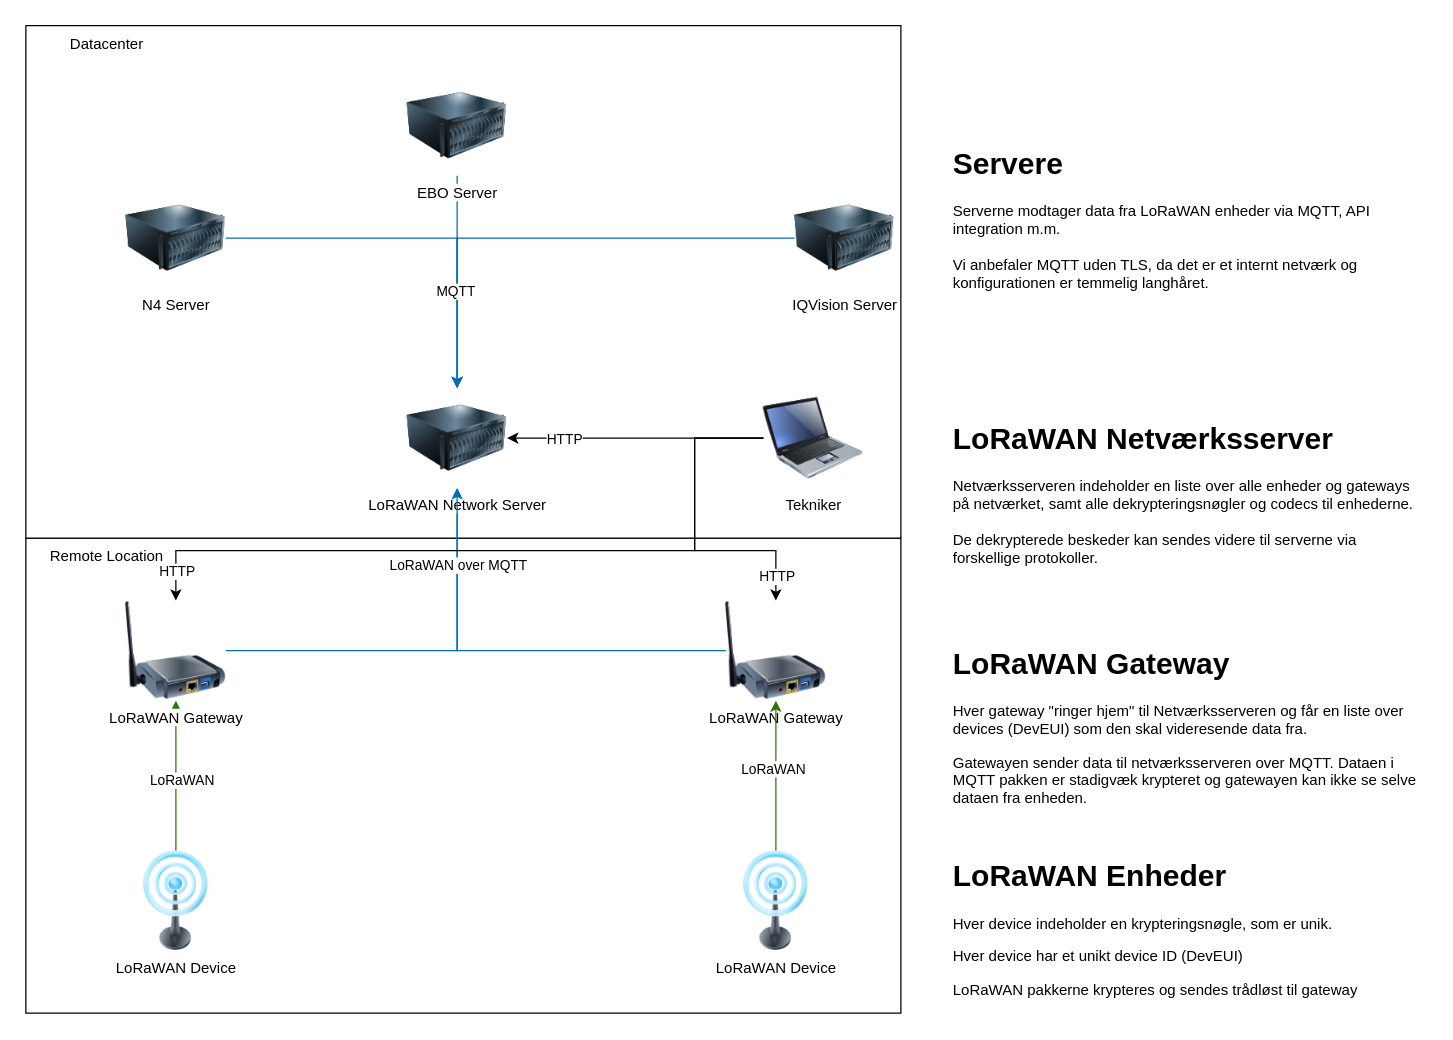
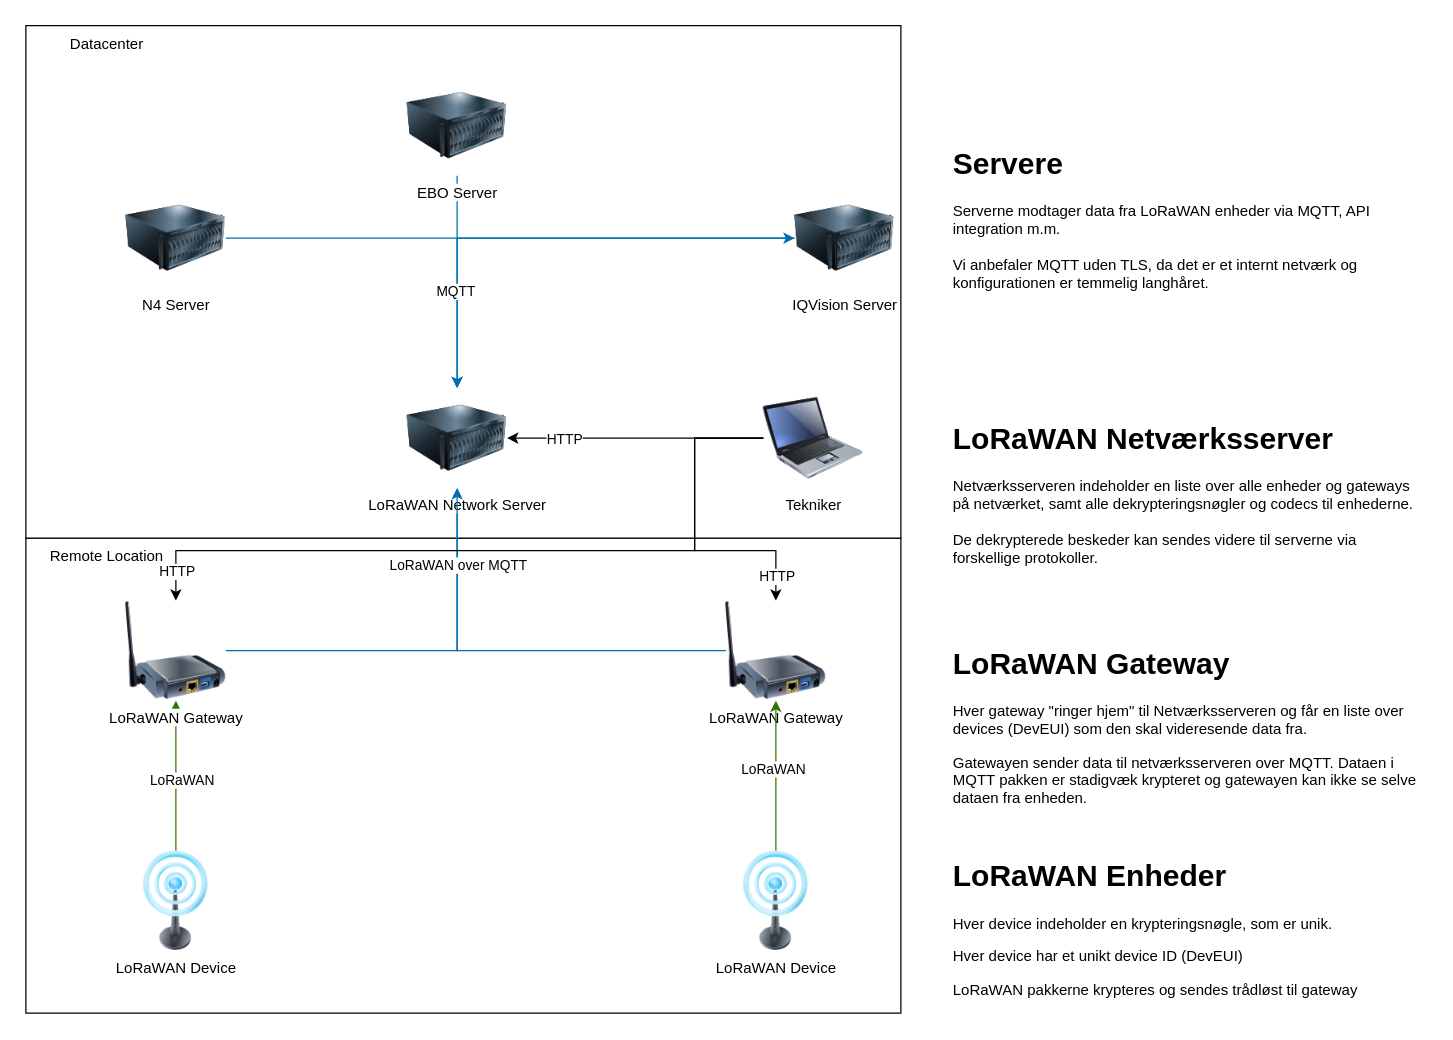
edge "N4 Server" -> "LoRaWAN Network Server": now "N4 Server" -> "IQVision Server"
